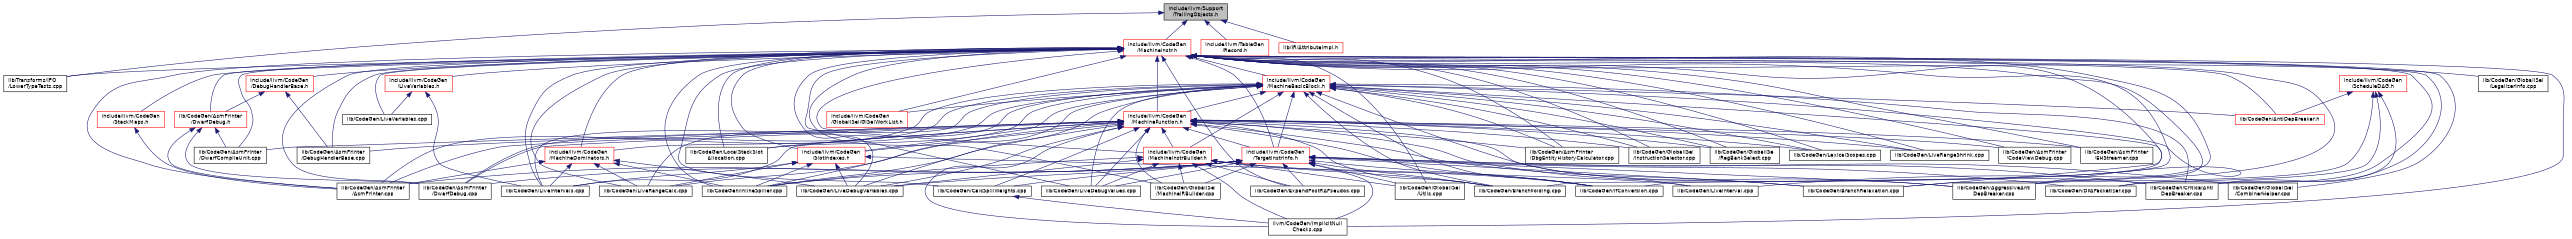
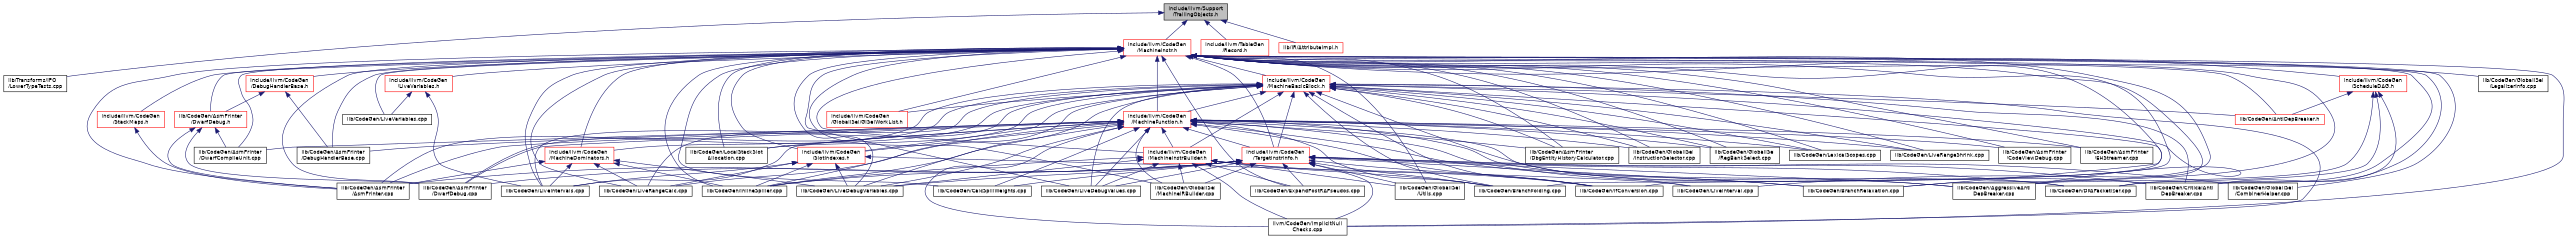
edge "lib/Transforms/IPO /LowerTypeTests.cpp" -> "include/llvm/CodeGen /MachineInstr.h": now "include/llvm/CodeGen /ScheduleDAG.h" -> "include/llvm/CodeGen /MachineInstr.h"
edge "lib/CodeGen/DFAPacketizer.cpp" -> "include/llvm/CodeGen /MachineFunction.h": added
edge "llvm/CodeGen/ImplicitNull Checks.cpp" -> "lib/CodeGen/CalcSpillWeights.cpp": now "llvm/CodeGen/ImplicitNull Checks.cpp" -> "include/llvm/CodeGen /MachineBasicBlock.h"
